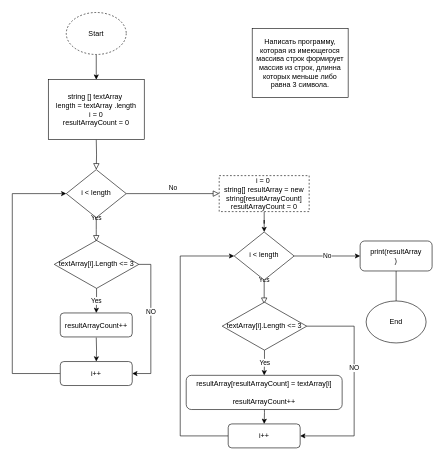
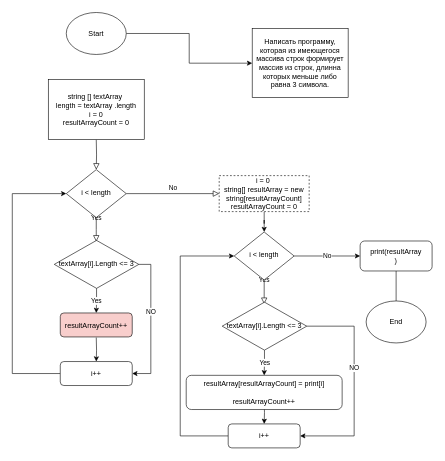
node "Start": style dashed -> solid
edge "Start" -> "string [] textArray length = textArray .length i = 0 resultArrayCount = 0": now "Start" -> "Написать программу, которая из имеющегося массива строк формирует массив из строк, длинна которых меньше либо равна 3 символа."
node "resultArrayCount++": fillcolor #ffffff -> #f8cecc
node "resultArray[resultArrayCount] = textArray[i] resultArrayCount++": label "resultArray[resultArrayCount] = textArray[i] resultArrayCount++" -> "resultArray[resultArrayCount] = print[i] resultArrayCount++"
